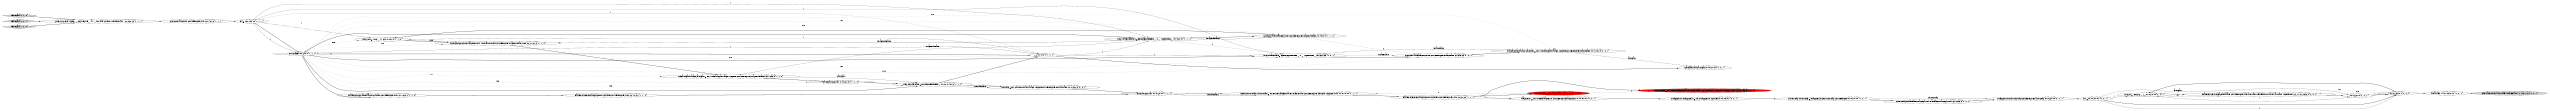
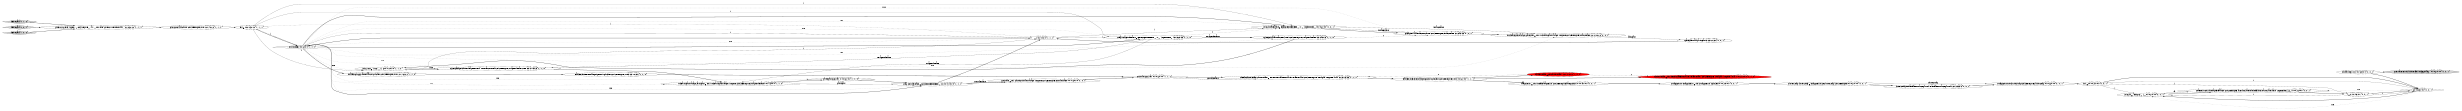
edge "i++@@@7@@@['1', '1', '1']" -> "_participants.add(participant)@@@12@@@['0', '0', '1']": reversed
edge "int i = 0@@@24@@@['0', '0', '1']" -> "i++@@@26@@@['0', '0', '1']": label "participant" -> "i"
edge "i < 3@@@25@@@['0', '0', '1']" -> "Thread.sleep(100)@@@30@@@['0', '0', '1']": reversed
